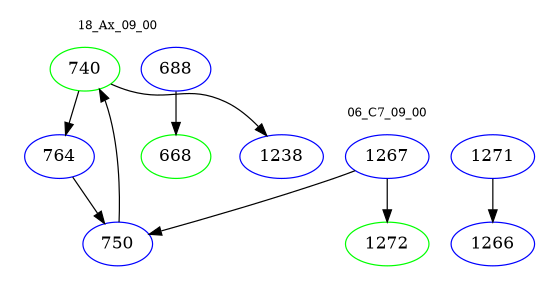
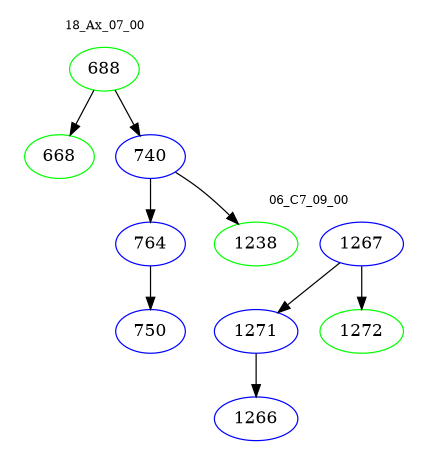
cluster "18_Ax_09_00": label "18_Ax_09_00" -> "18_Ax_07_00"
node "740": color green -> blue
node "688": color blue -> green
node "1238": color blue -> green
edge "750" -> "740": now "688" -> "740"
edge "1267" -> "750": now "1267" -> "1271"
